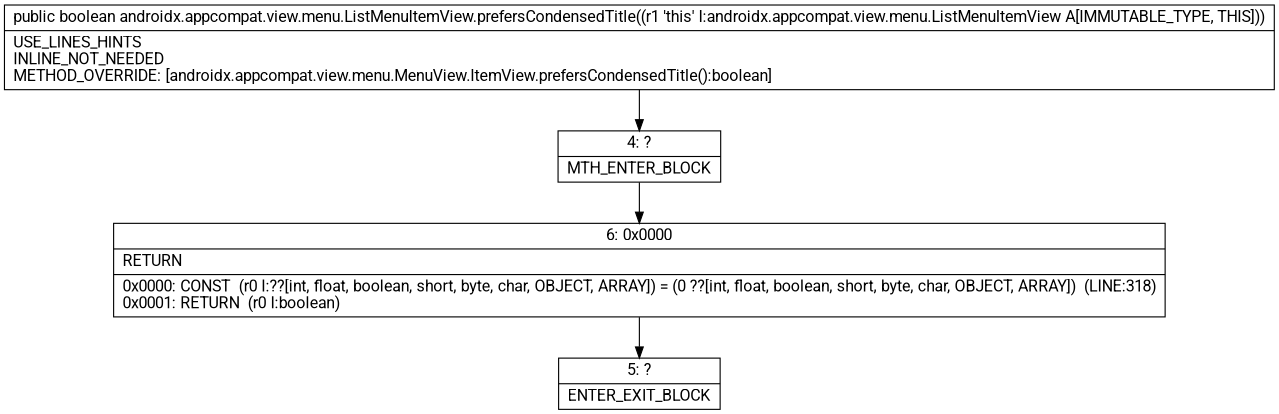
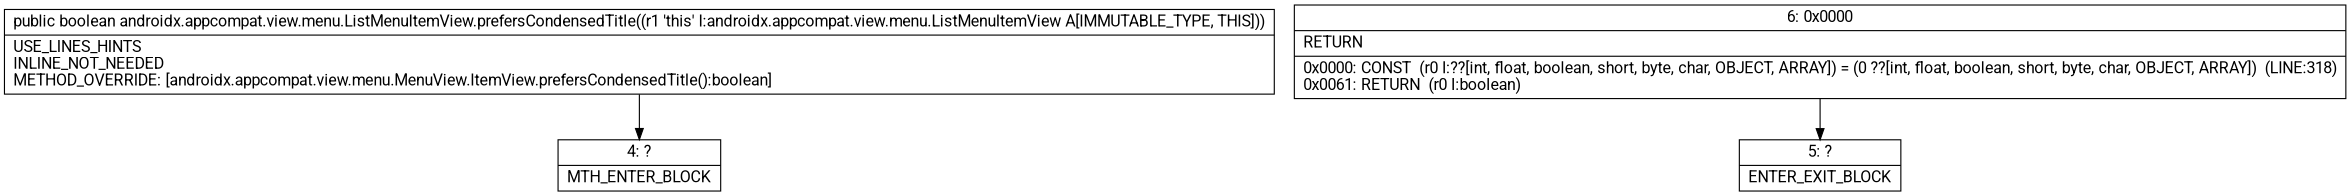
edge "4: ?" -> "6: 0x0000": removed
node "6: 0x0000": text "0x0001: RETURN  (r0 I:boolean)" -> "0x0061: RETURN  (r0 I:boolean)"
